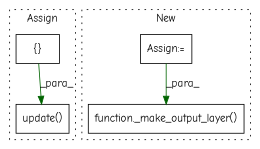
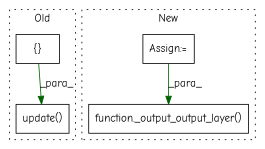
cluster "Assign": label "Assign" -> "Old"
node "function._make_output_layer()": label "function._make_output_layer()" -> "function._output_output_layer()"
